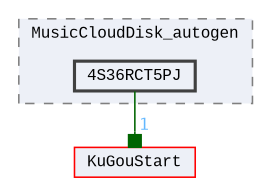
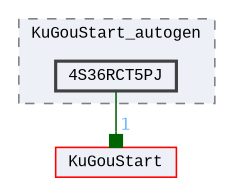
cluster "MusicCloudDisk_autogen": label "MusicCloudDisk_autogen" -> "KuGouStart_autogen"
